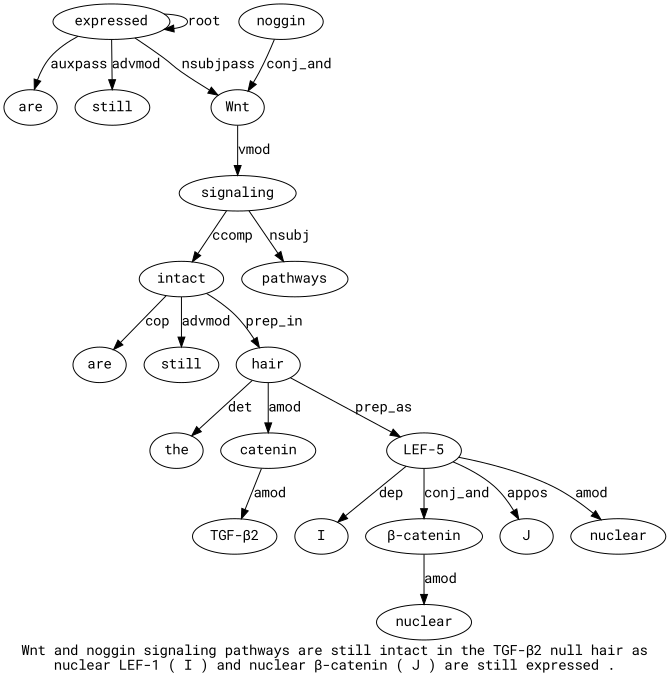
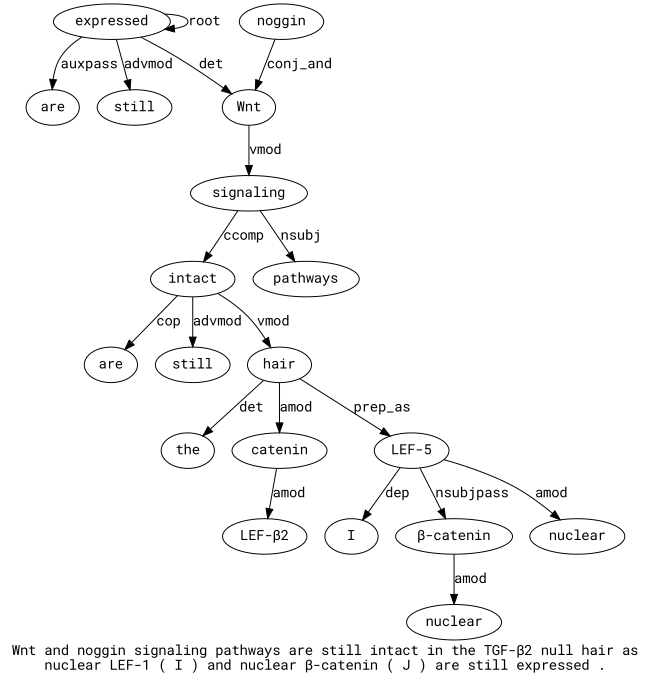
edge "expressed" -> "Wnt": label "nsubjpass" -> "det"
edge "intact" -> "hair": label "prep_in" -> "vmod"
edge "LEF-5" -> "β-catenin": label "conj_and" -> "nsubjpass"
node "TGF-β2": label "TGF-β2" -> "LEF-β2"
node "J": removed
